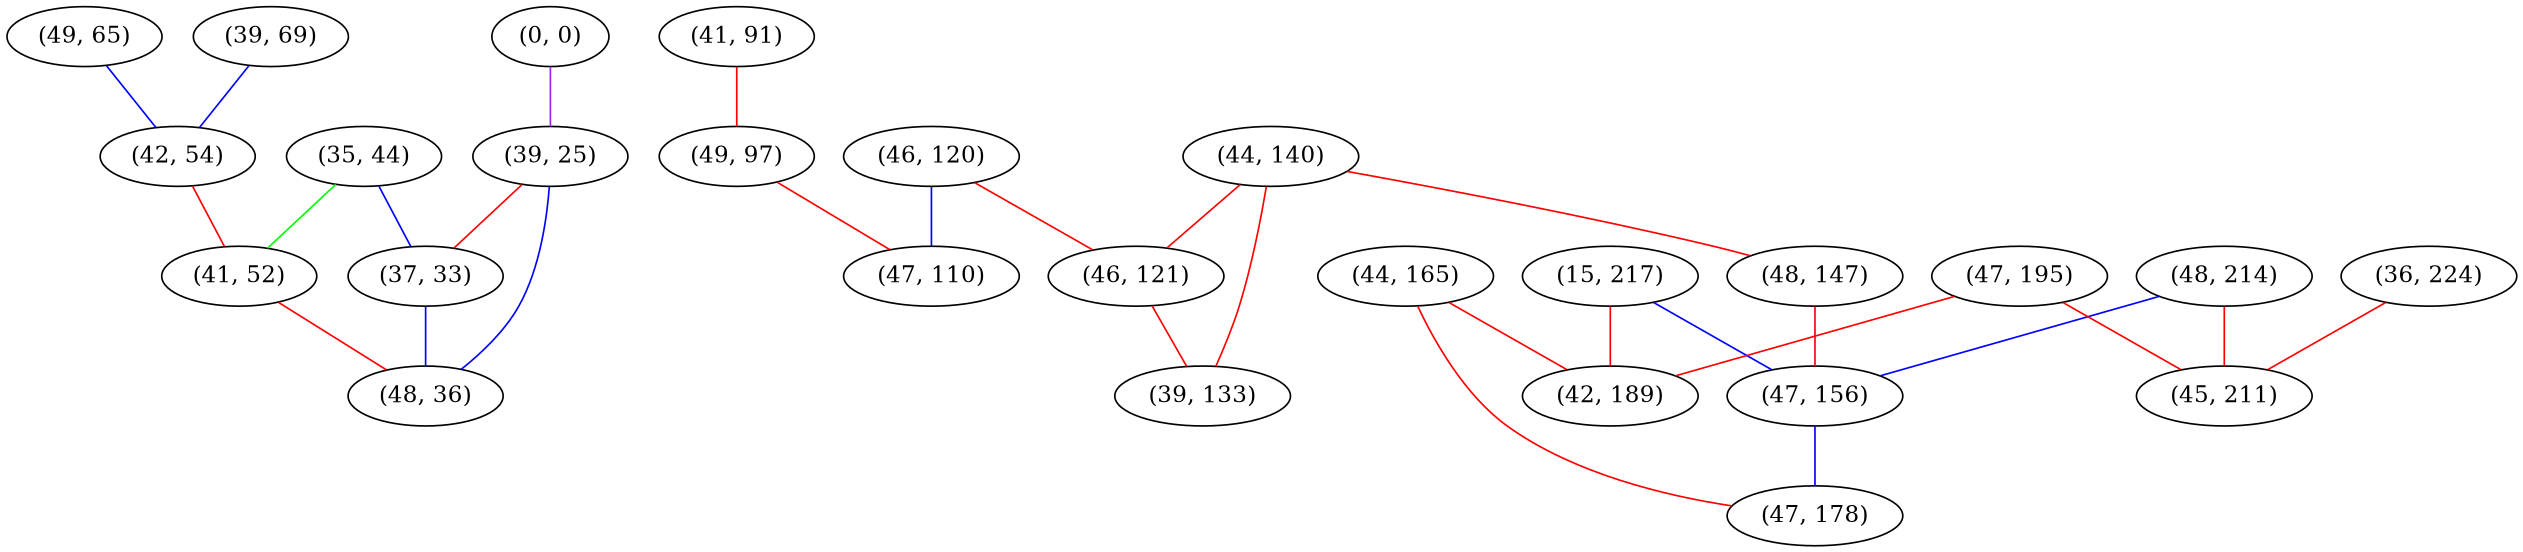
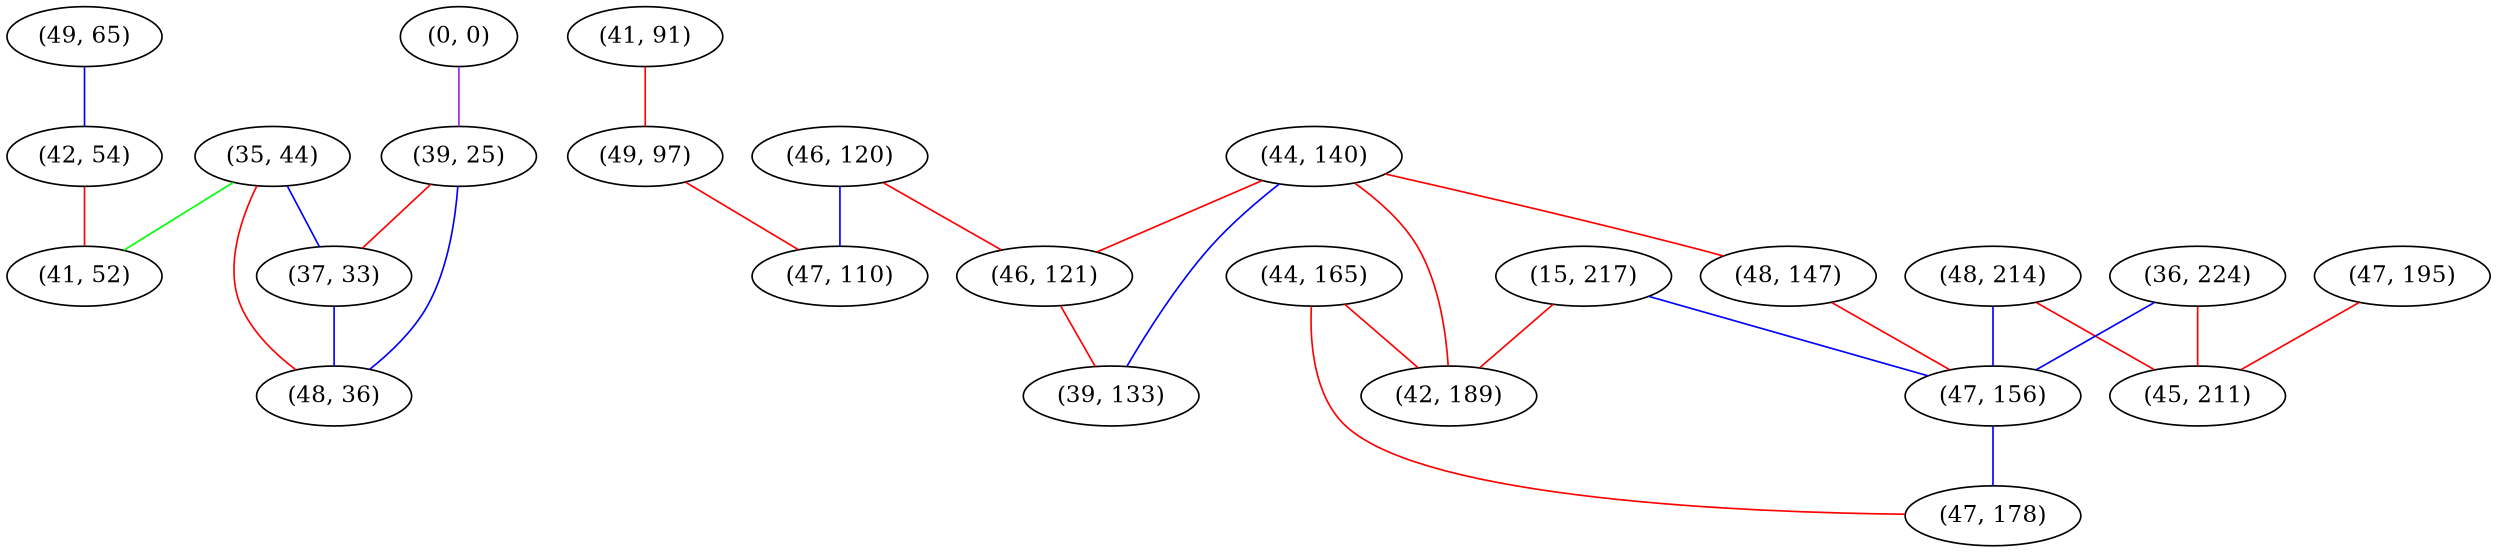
node "(39, 69)": removed
edge "(44, 140)" -- "(39, 133)": color red -> blue
edge "(36, 224)" -- "(47, 156)": added
edge "(47, 195)" -- "(42, 189)": now "(44, 140)" -- "(42, 189)"
edge "(41, 52)" -- "(48, 36)": now "(35, 44)" -- "(48, 36)"
